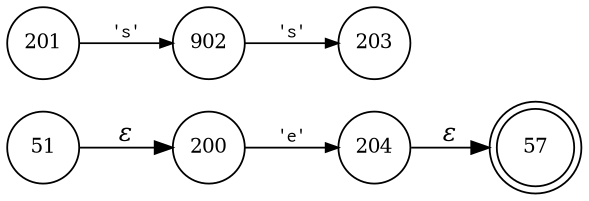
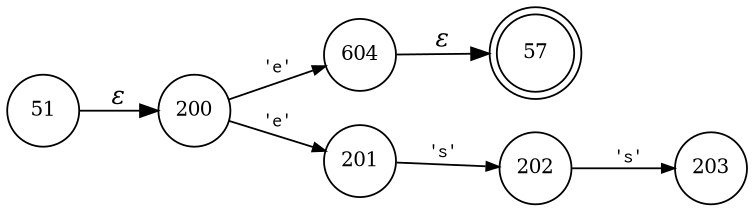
node "902": label "902" -> "202"
edge "200" -> "201": added, label "'e'"
node "204": label "204" -> "604"
